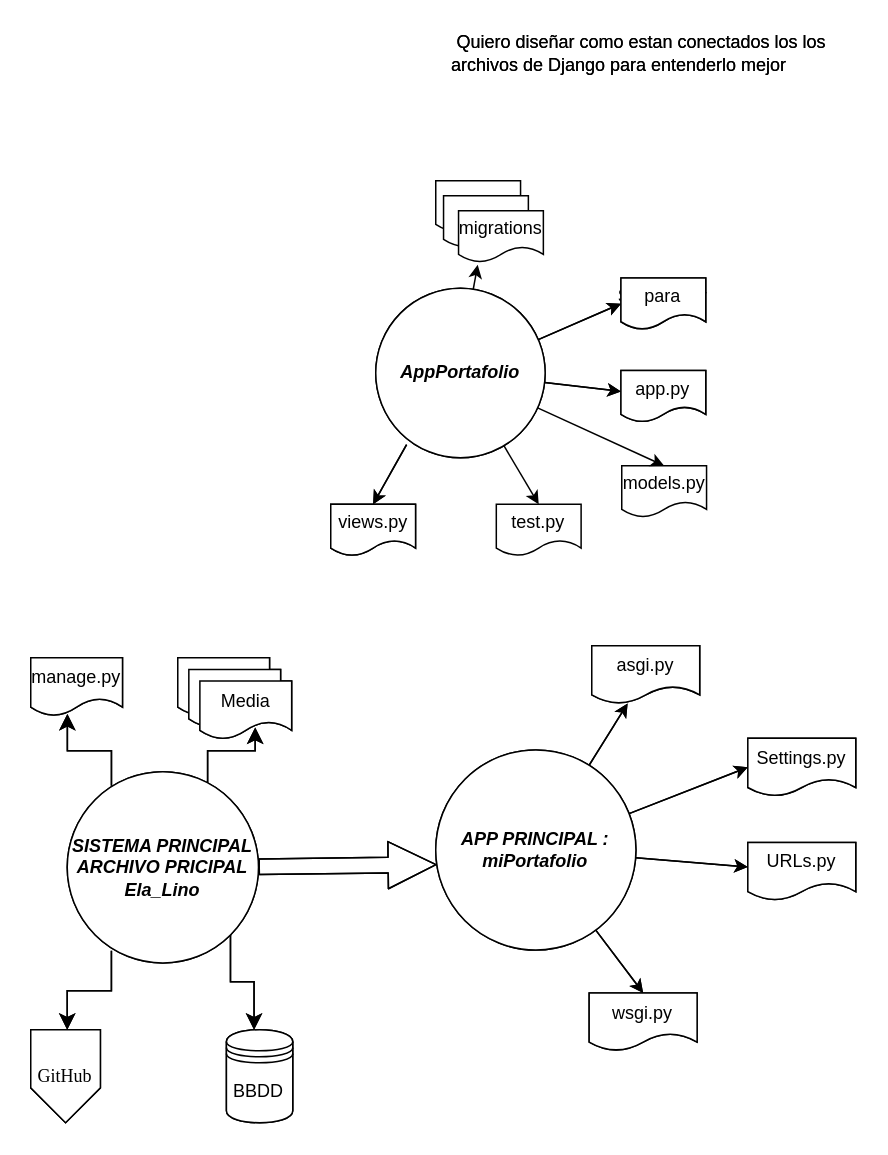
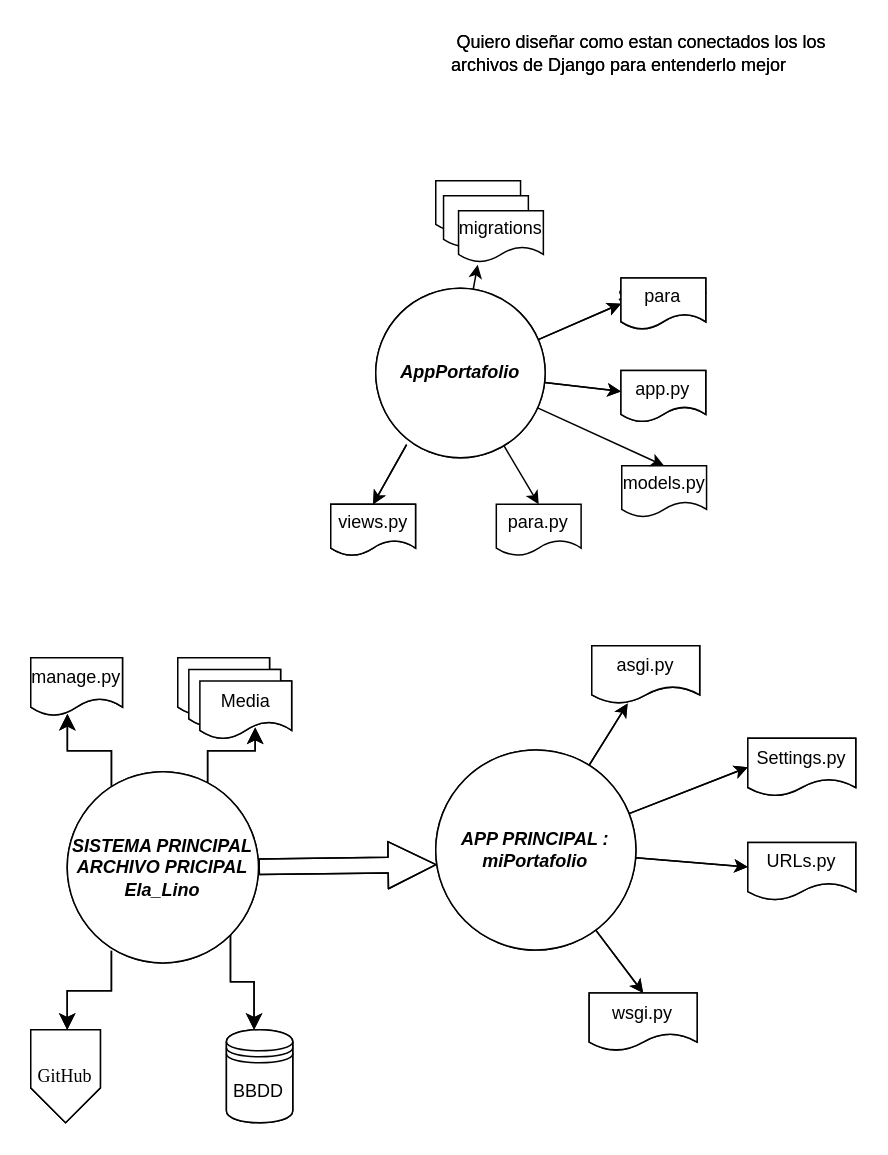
node "test.py": label "test.py" -> "para.py"
